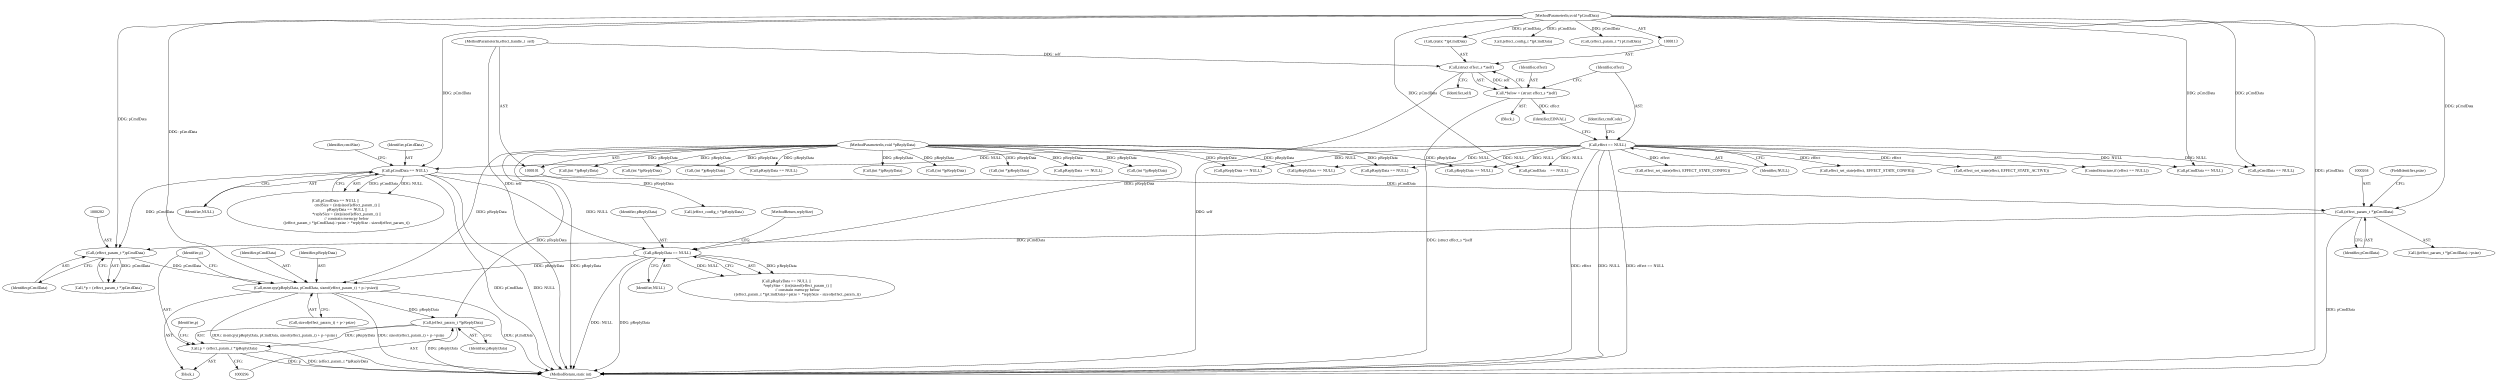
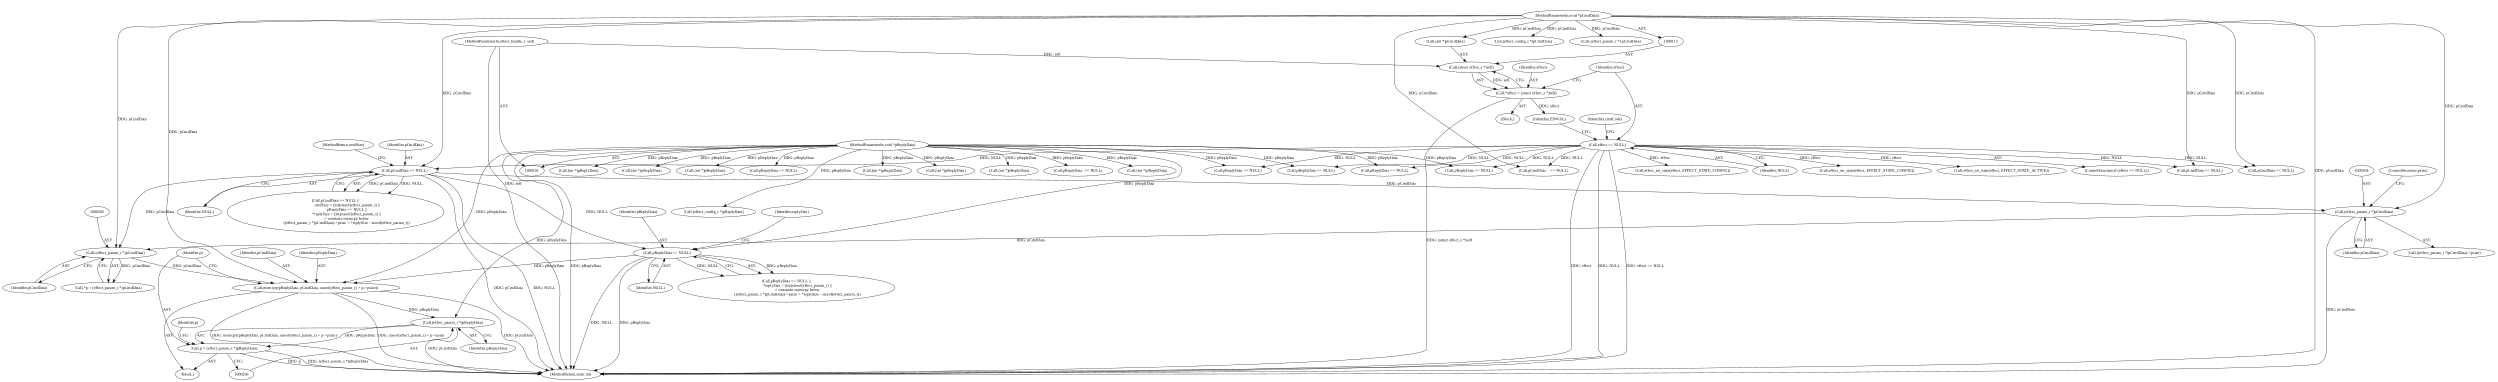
node "(Call,(static *)pCmdData)": label "(Call,(static *)pCmdData)" -> "(Call,(int *)pCmdData)"
node "(Identifier,self)": removed
node "(Call,*below = (struct effect_s *)self)": label "(Call,*below = (struct effect_s *)self)" -> "(Call,*effect = (struct effect_s *)self)"
node "(Identifier,cmdSize)": label "(Identifier,cmdSize)" -> "(MethodReturn,cmdSize)"
node "(FieldIdentifier,psize)": label "(FieldIdentifier,psize)" -> "(ControlStructure,psize)"
edge "1000101" -> "(Call,(effect_config_t *)pReplyData)": now "(MethodParameterIn,void *pReplyData)" -> "(Call,(effect_config_t *)pReplyData)"
node "(MethodReturn,replySize)": label "(MethodReturn,replySize)" -> "(Identifier,replySize)"
node "(Call,sizeof(effect_param_t) + p->psize)": removed
edge "(Call,(effect_param_t *)pReplyData)" -> "(MethodReturn,static int)": label "DDG: pReplyData" -> "DDG: pCmdData"
edge "(Call,(struct effect_s *)self)" -> "(MethodReturn,static int)": removed, label "DDG: self"
